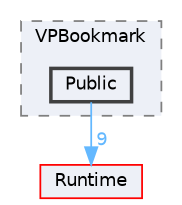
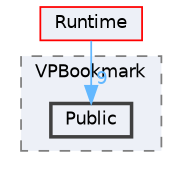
edge "Public" -> "Runtime": reversed
